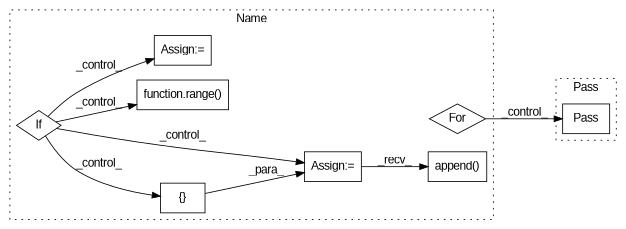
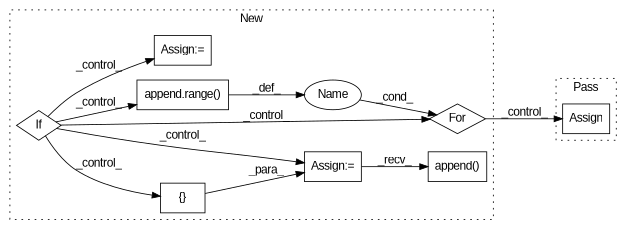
cluster "Name": label "Name" -> "New"
node "function.range()": label "function.range()" -> "append.range()"
node "Name": added
node "Pass": label "Pass" -> "Assign"
edge "If" -> "For": added, label "_control_"
